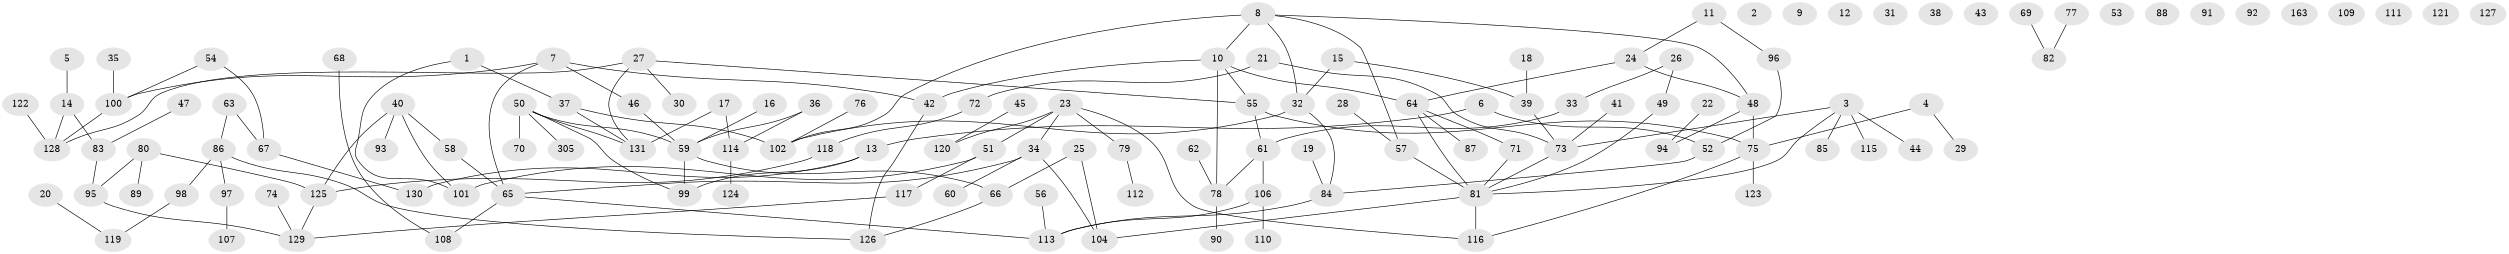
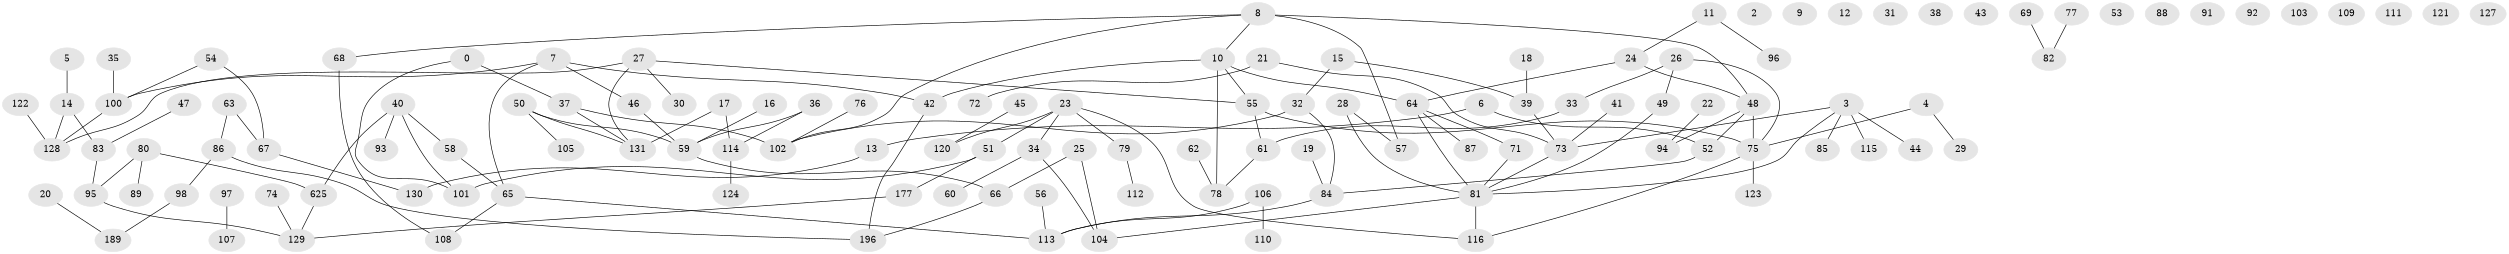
node "163": label "163" -> "103"
edge "8" -- "32": now "8" -- "68"
node "1": label "1" -> "0"
edge "26" -- "75": added
edge "96" -- "52": now "48" -- "52"
node "70": removed
node "305": label "305" -> "105"
node "118": removed
edge "86" -- "97": removed
edge "61" -- "106": removed
edge "57" -- "81": now "28" -- "81"
edge "34" -- "65": removed
node "125": label "125" -> "625"
node "99": removed
node "117": label "117" -> "177"
node "119": label "119" -> "189"
node "126": label "126" -> "196"
node "90": removed
